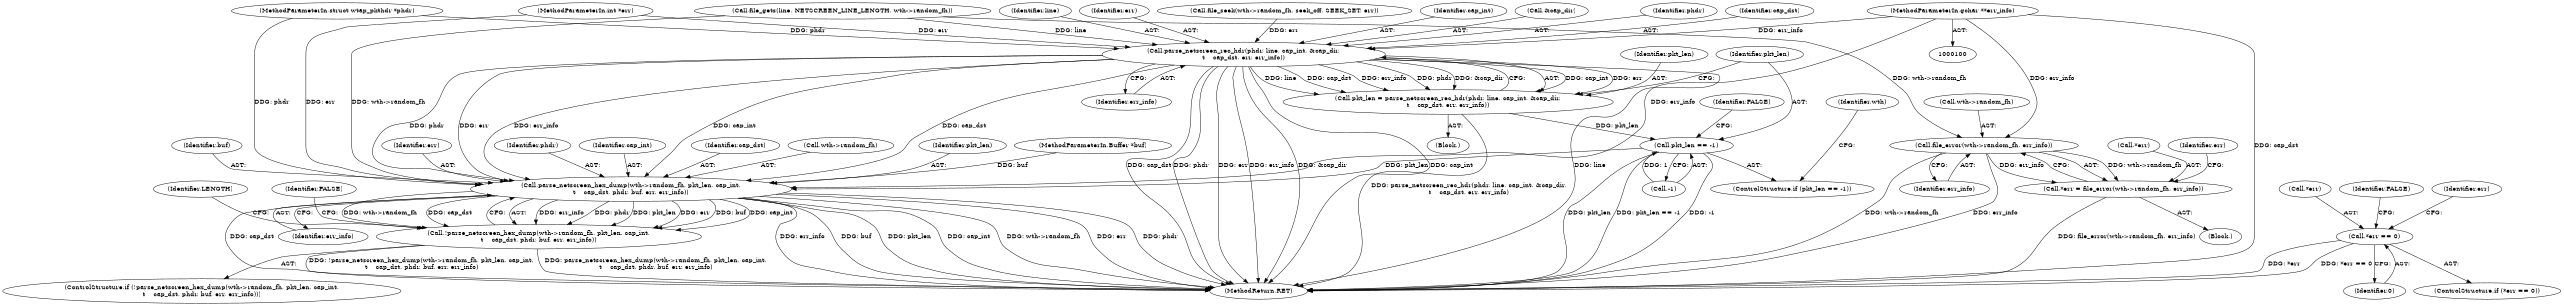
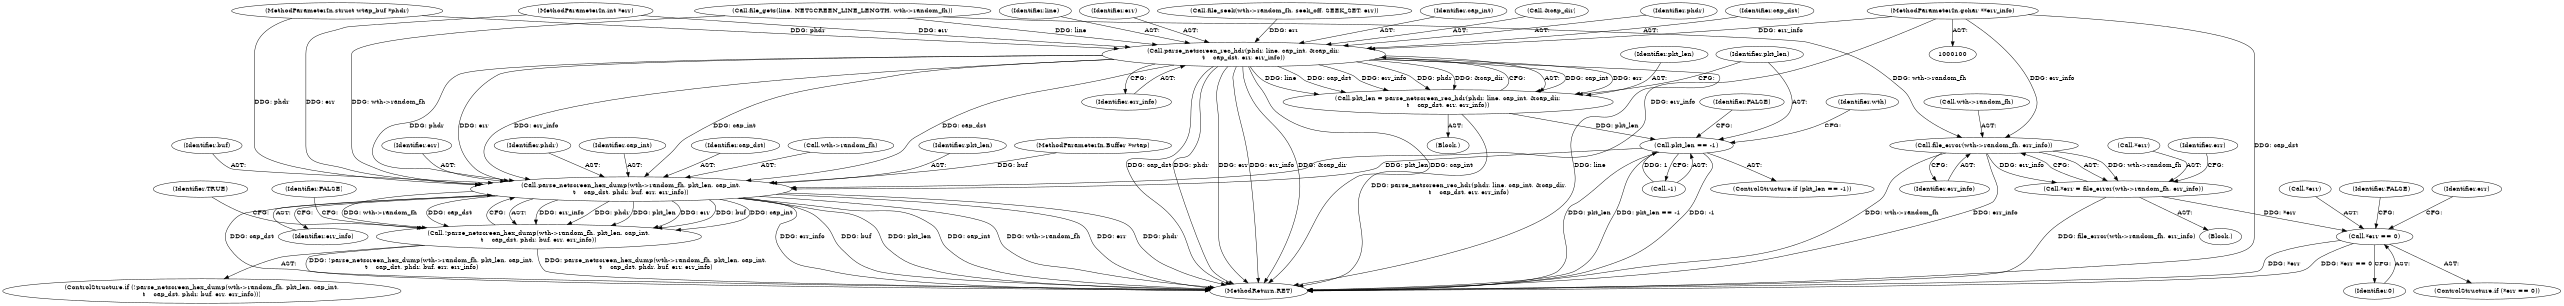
node "(MethodParameterIn,struct wtap_pkthdr *phdr)": label "(MethodParameterIn,struct wtap_pkthdr *phdr)" -> "(MethodParameterIn,struct wtap_buf *phdr)"
edge "(Identifier,wth)" -> "(ControlStructure,if (pkt_len == -1))": now "(Identifier,wth)" -> "(Call,pkt_len == -1)"
node "(MethodParameterIn,Buffer *buf)": label "(MethodParameterIn,Buffer *buf)" -> "(MethodParameterIn,Buffer *wtap)"
node "(Identifier,LENGTH)": label "(Identifier,LENGTH)" -> "(Identifier,TRUE)"
edge "(Call,*err = file_error(wth->random_fh, err_info))" -> "(Call,*err == 0)": added, label "DDG: *err"
